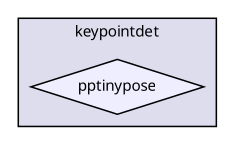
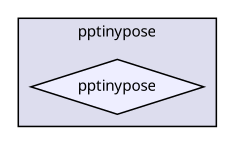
cluster "keypointdet": label "keypointdet" -> "pptinypose"
